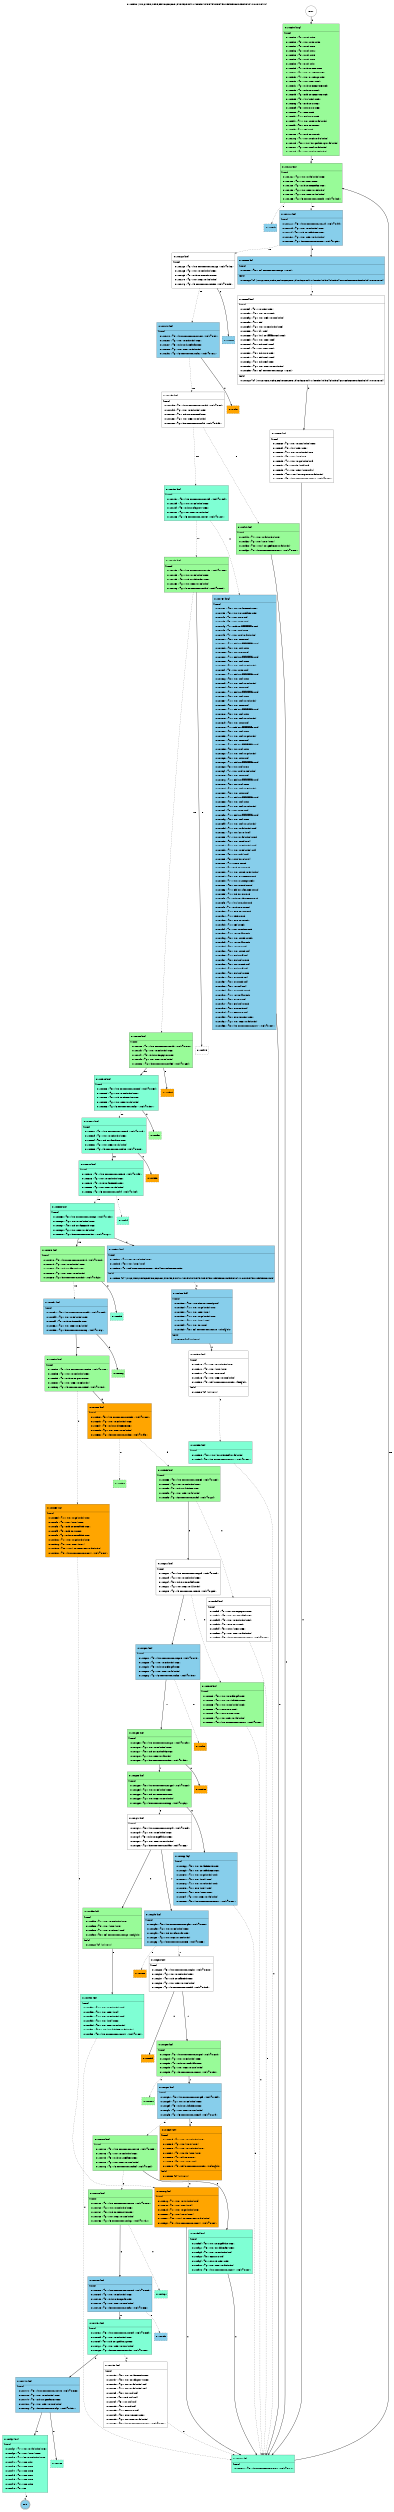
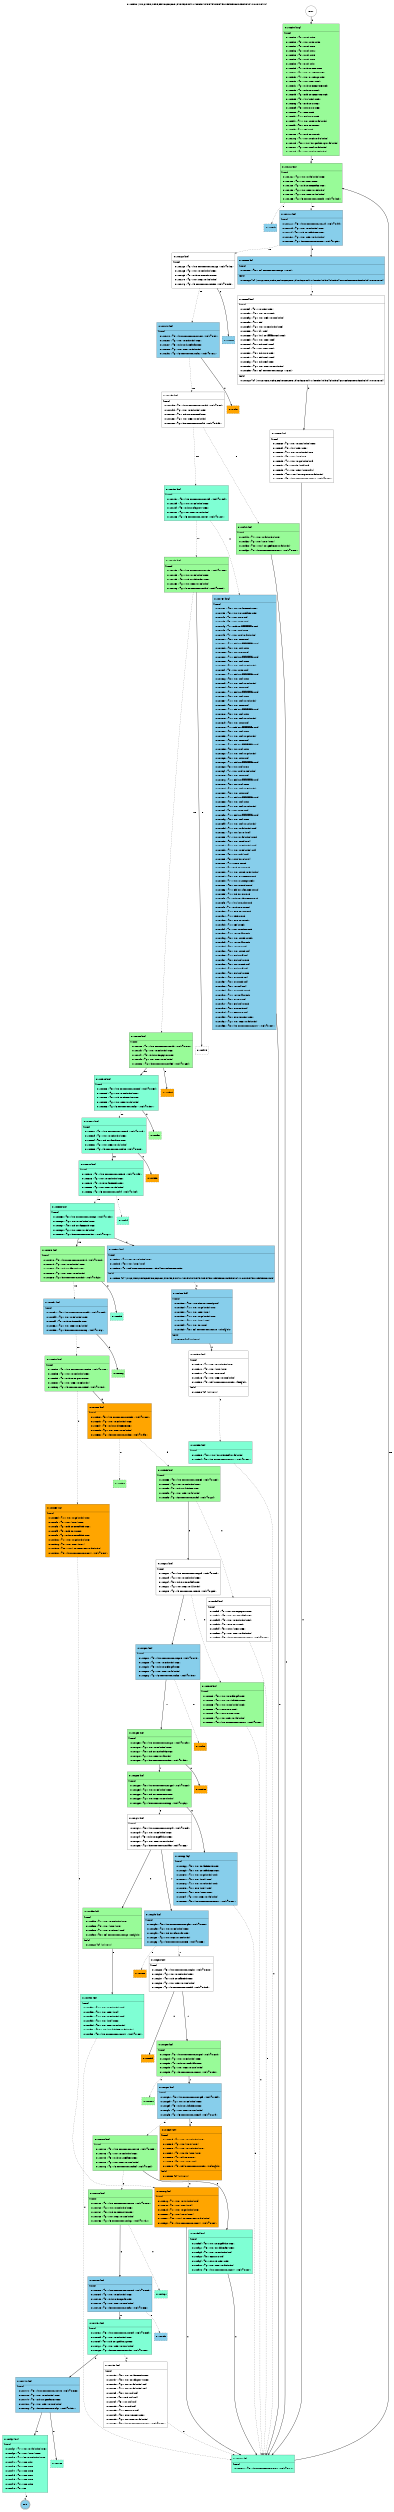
edge "0x401594 [28]" -> "0x4015b0 [28]": style bold -> dashed
